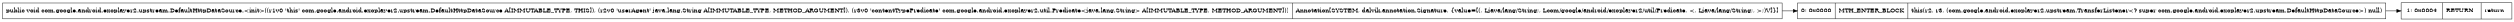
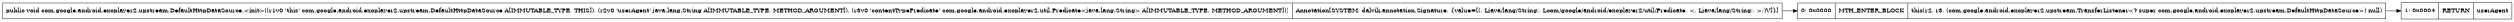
node "1: 0x0004": text "return" -> "userAgent"
